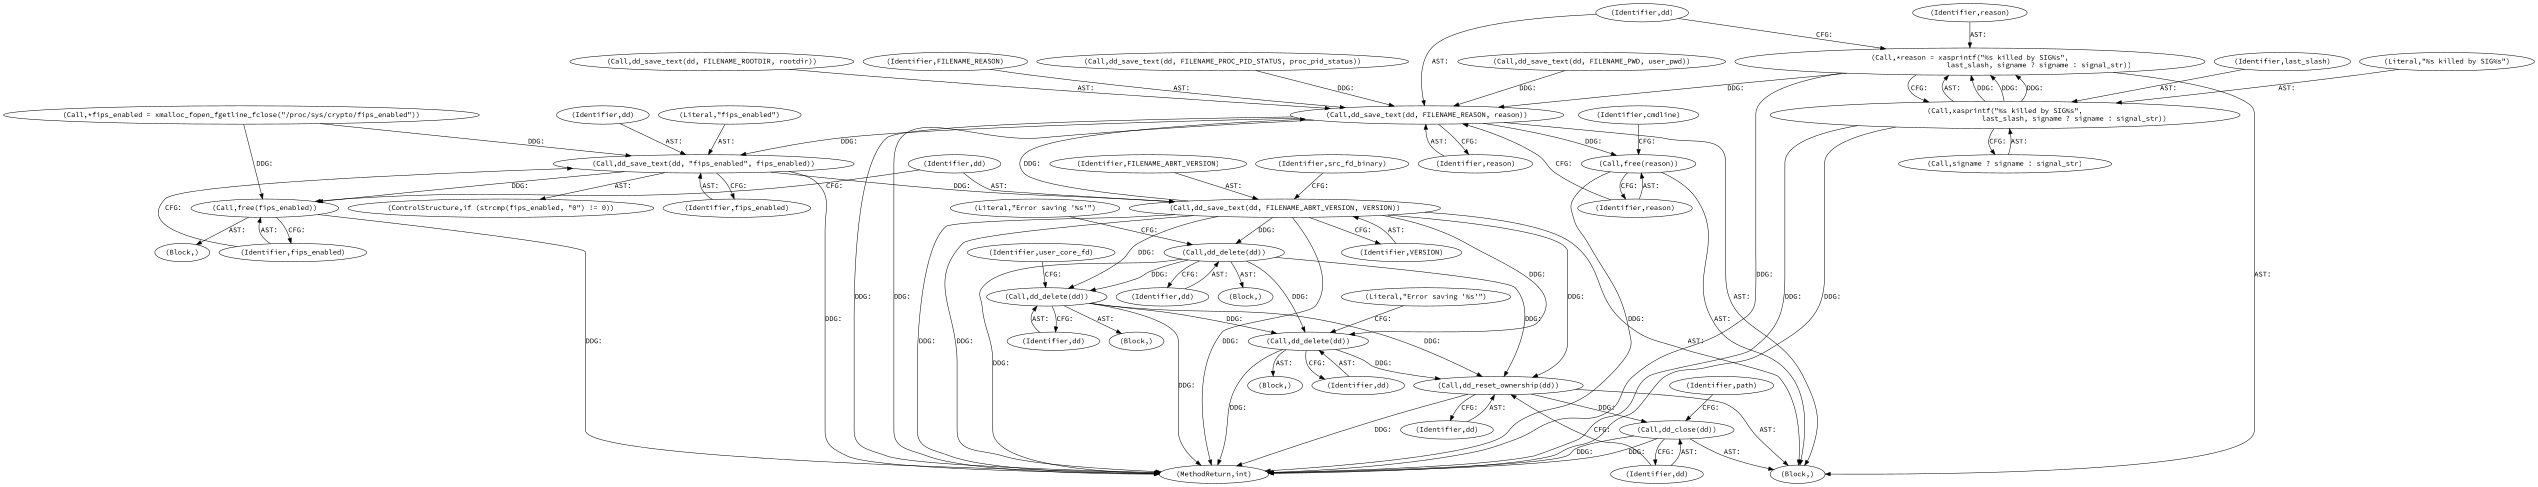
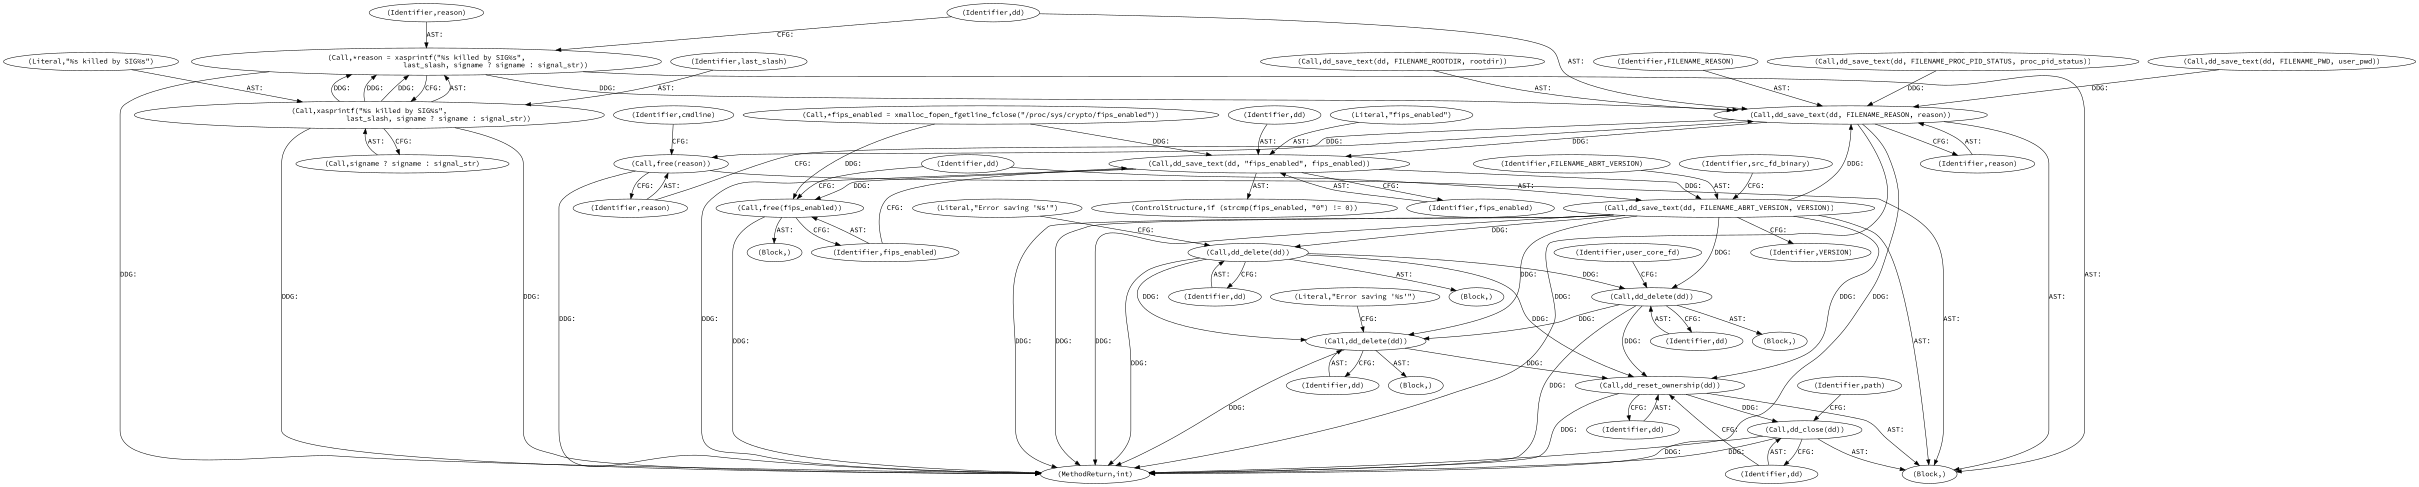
edge "(Identifier,VERSION)" -> "(Call,dd_save_text(dd, FILENAME_ABRT_VERSION, VERSION))": removed, label "AST:"
